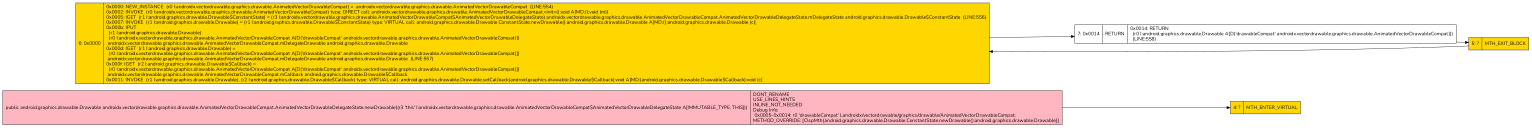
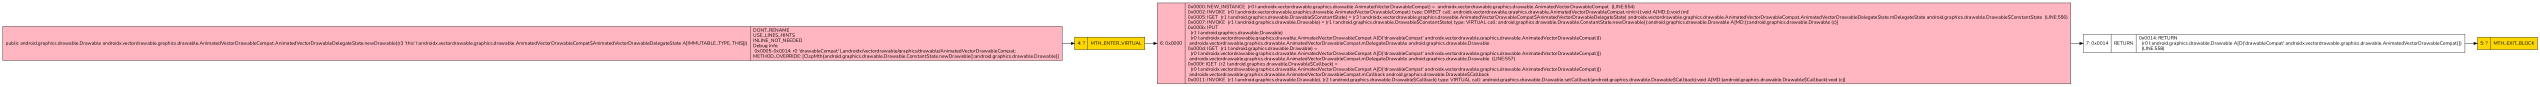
node "6: 0x0000": fillcolor gold -> lightpink
edge "5: ?" -> "6: 0x0000": now "4: ?" -> "6: 0x0000"
